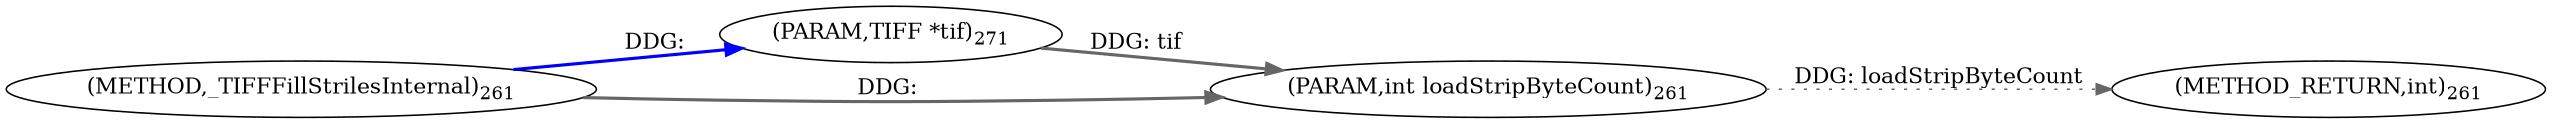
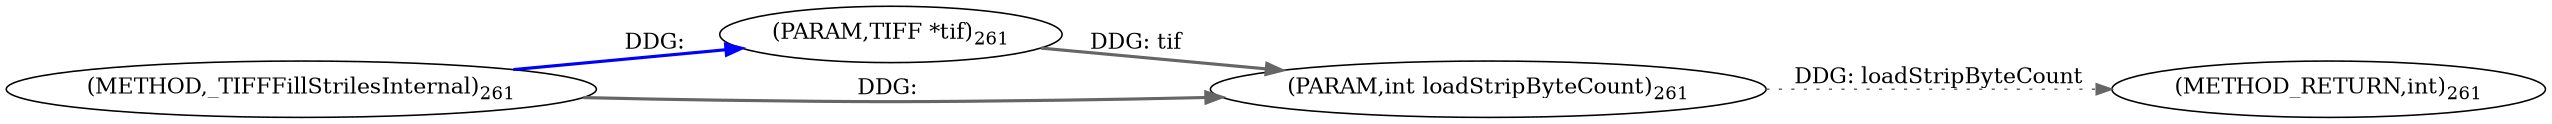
node "(PARAM,TIFF *tif)": text "271" -> "261"
